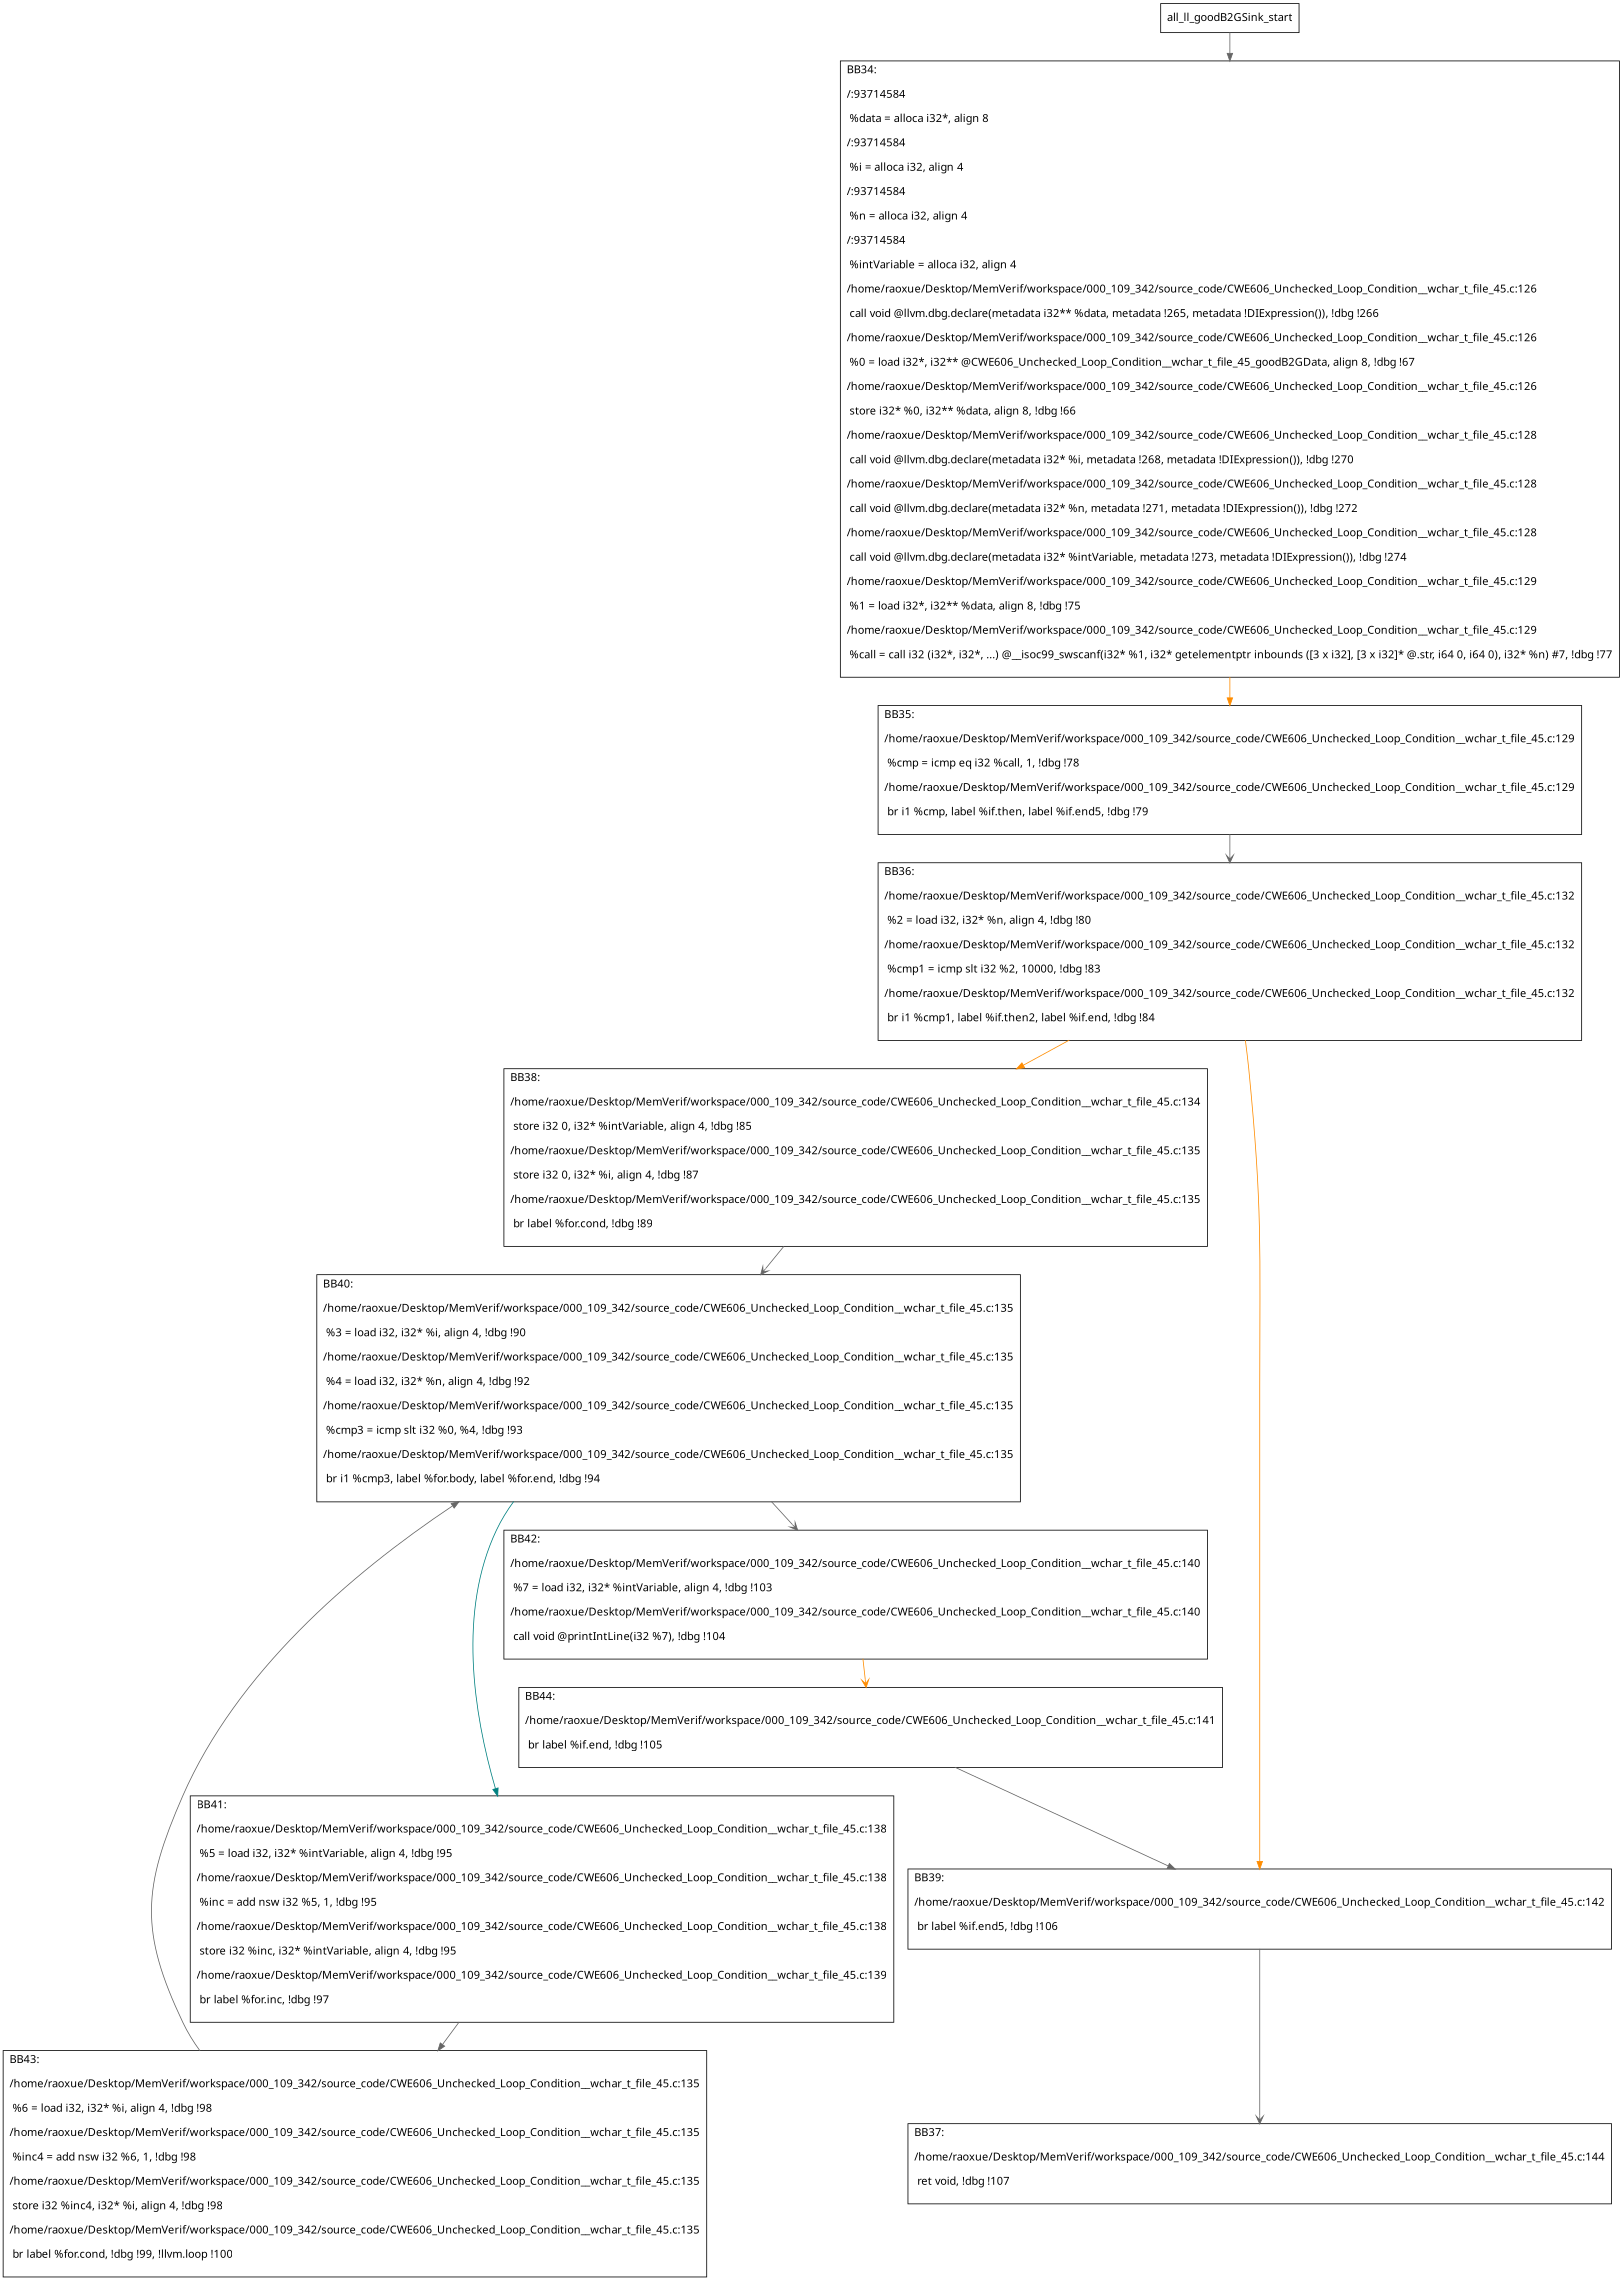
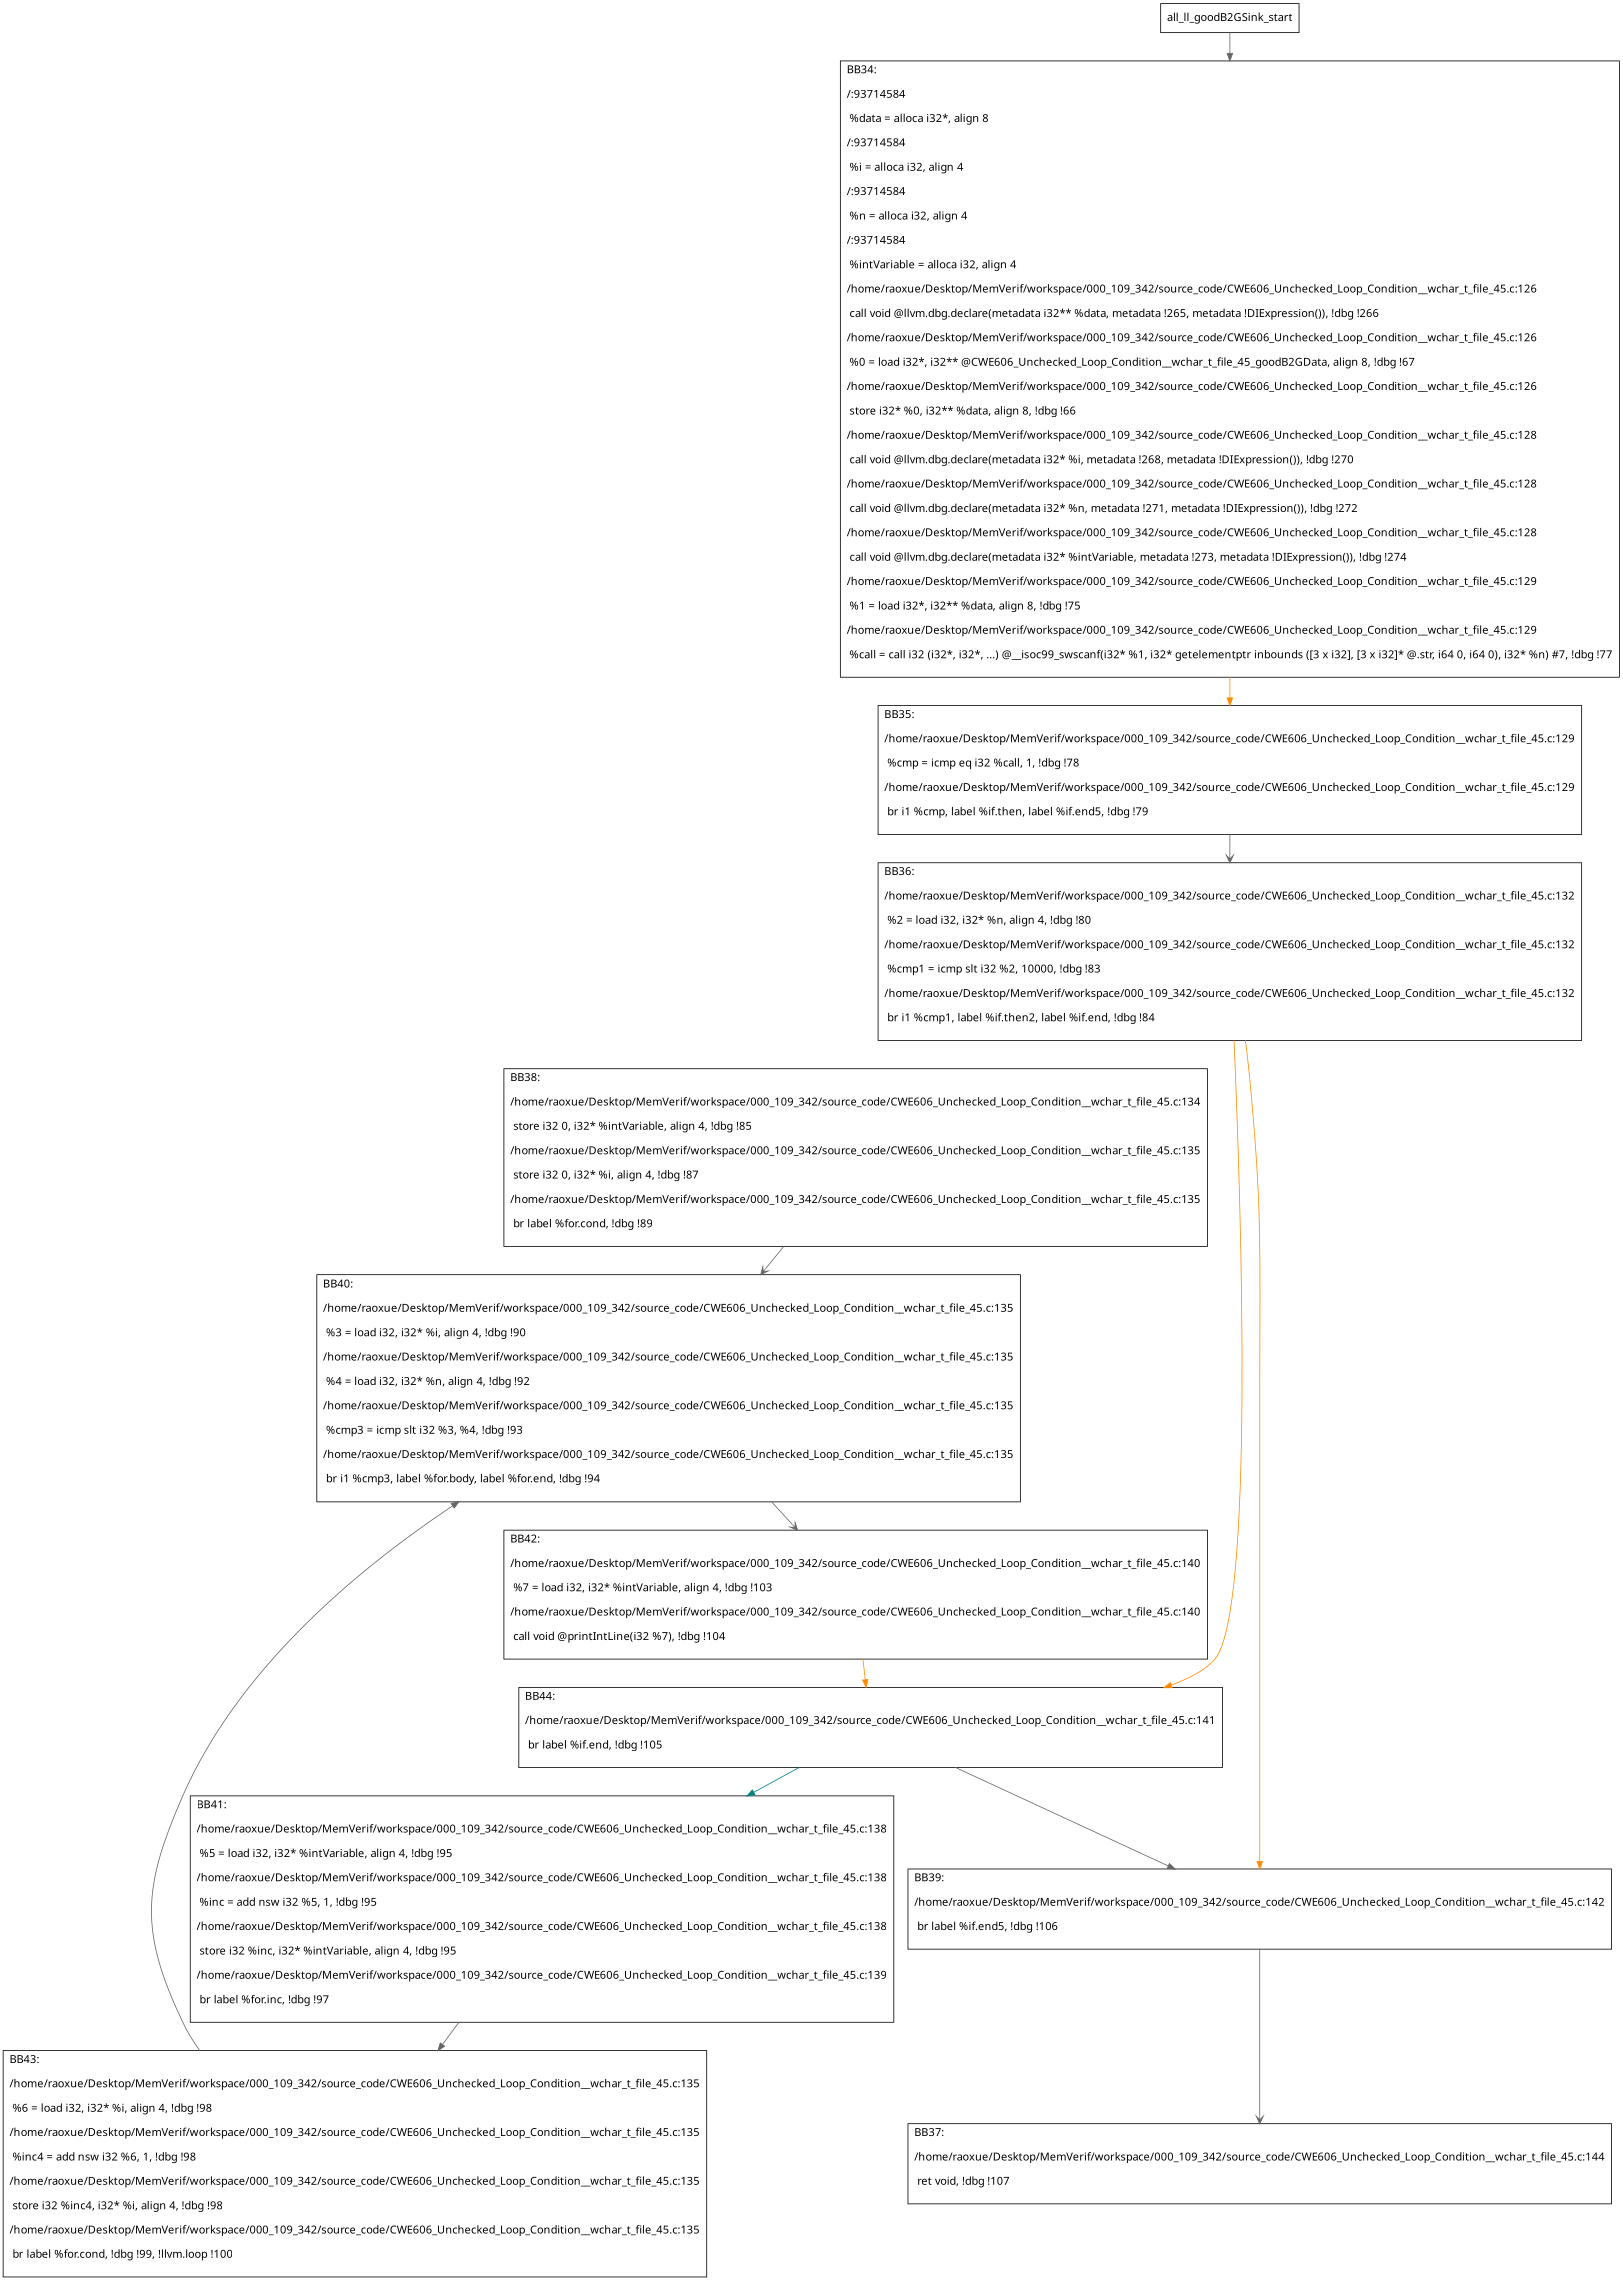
edge "BB36:" -> "BB38:": now "BB36:" -> "BB44:"
node "BB40:": text "%cmp3 = icmp slt i32 %0, %4, !dbg !93" -> "%cmp3 = icmp slt i32 %3, %4, !dbg !93"
edge "BB40:" -> "BB41:": now "BB44:" -> "BB41:"
edge "BB42:" -> "BB44:": arrowhead vee -> normal
